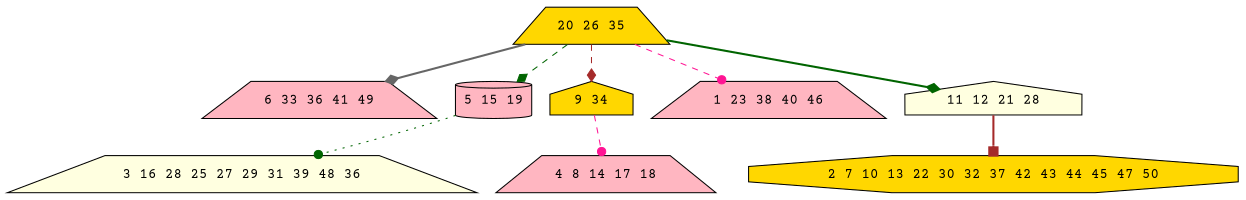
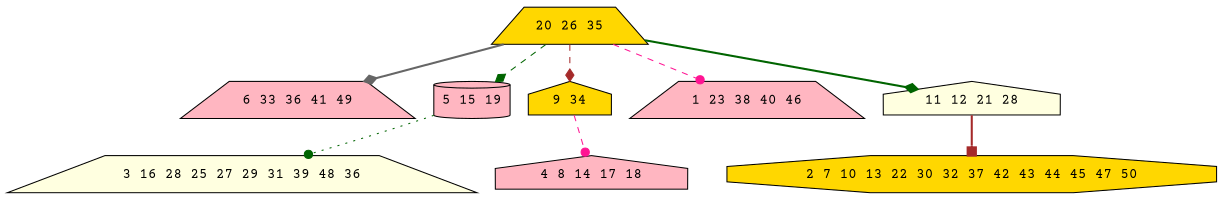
node "4 8 14 17 18": shape trapezium -> house
